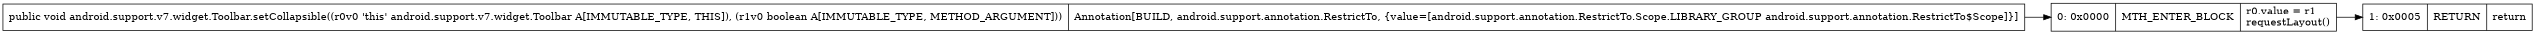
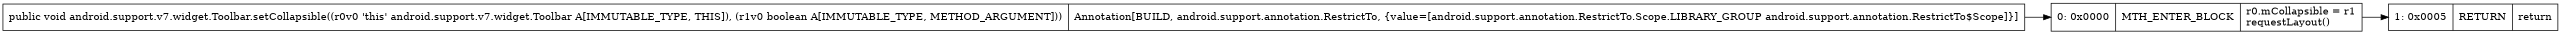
node "0: 0x0000": text "r0.value = r1" -> "r0.mCollapsible = r1"
